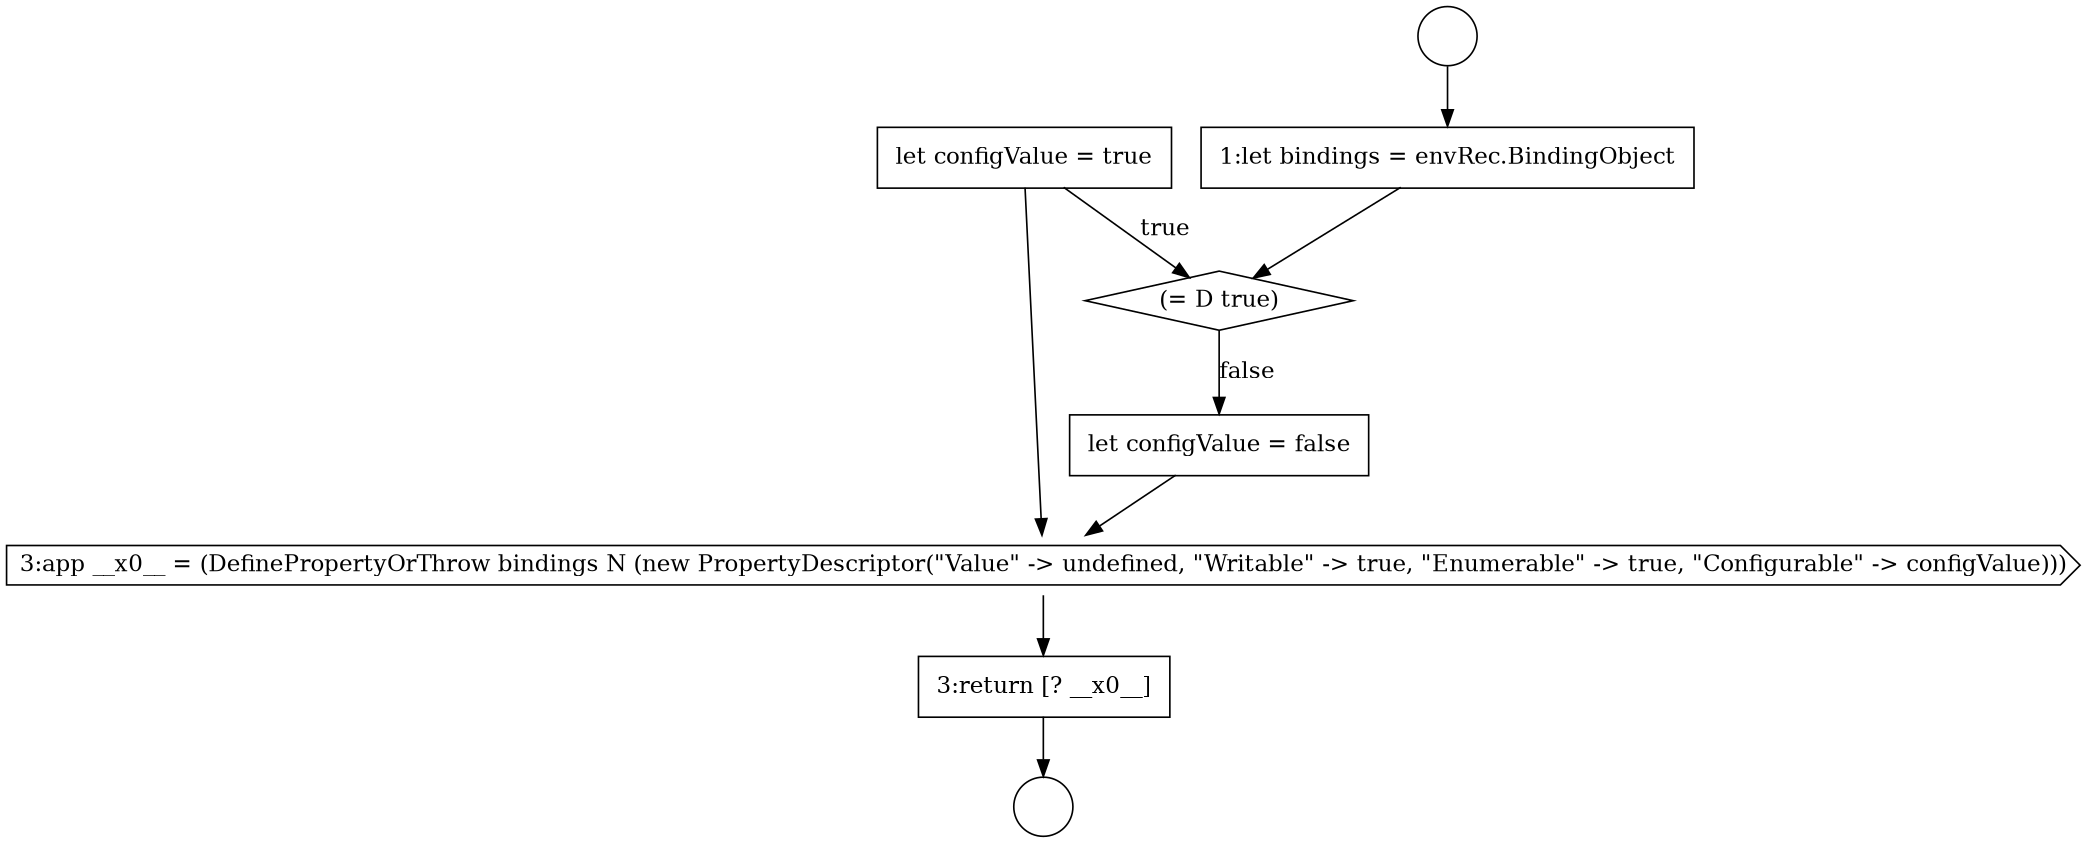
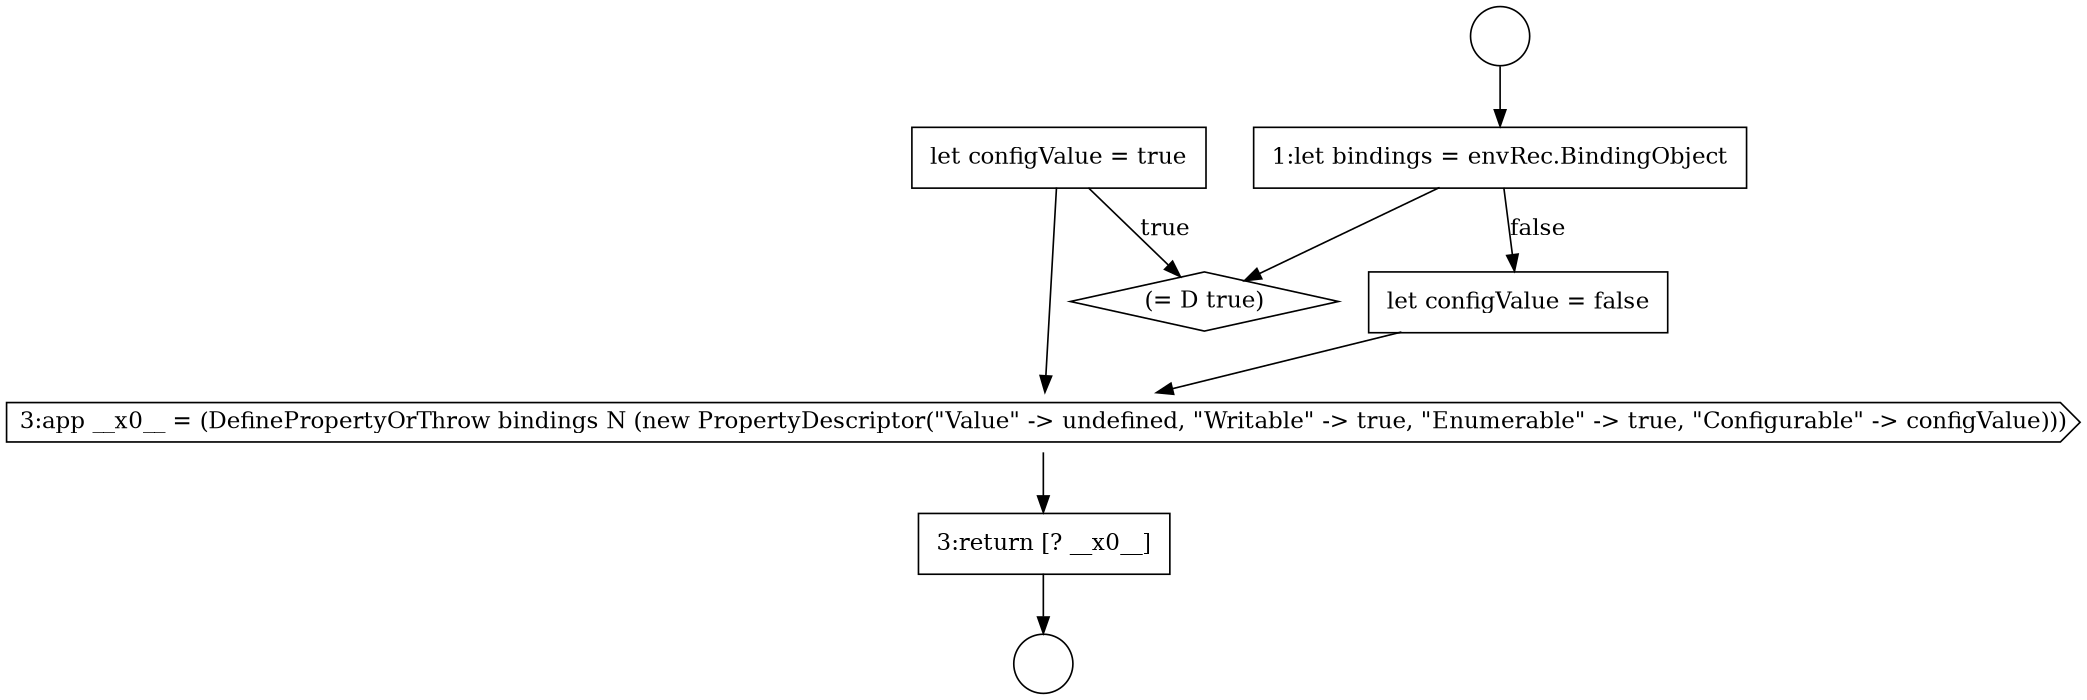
edge "(= D true)" -> "let configValue = false": now "1:let bindings = envRec.BindingObject" -> "let configValue = false"
